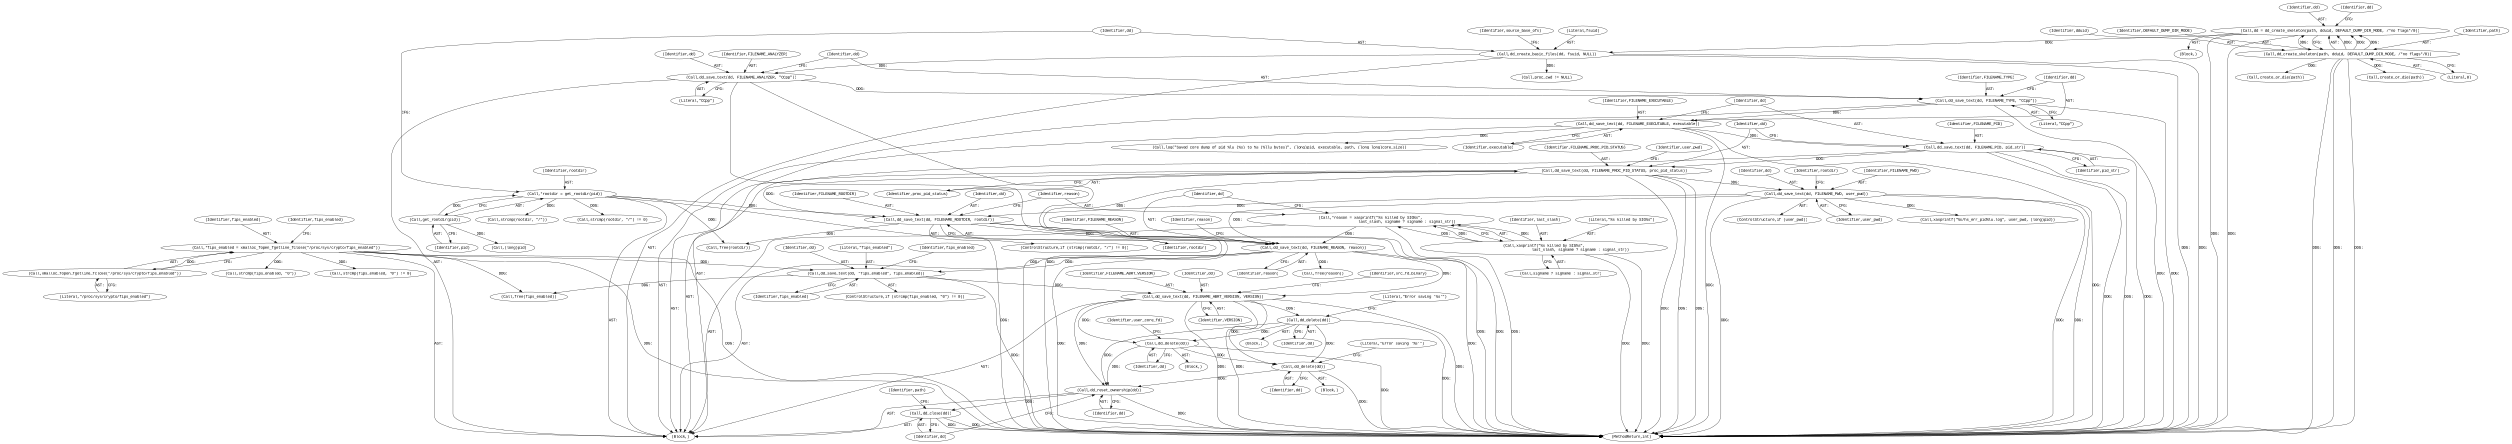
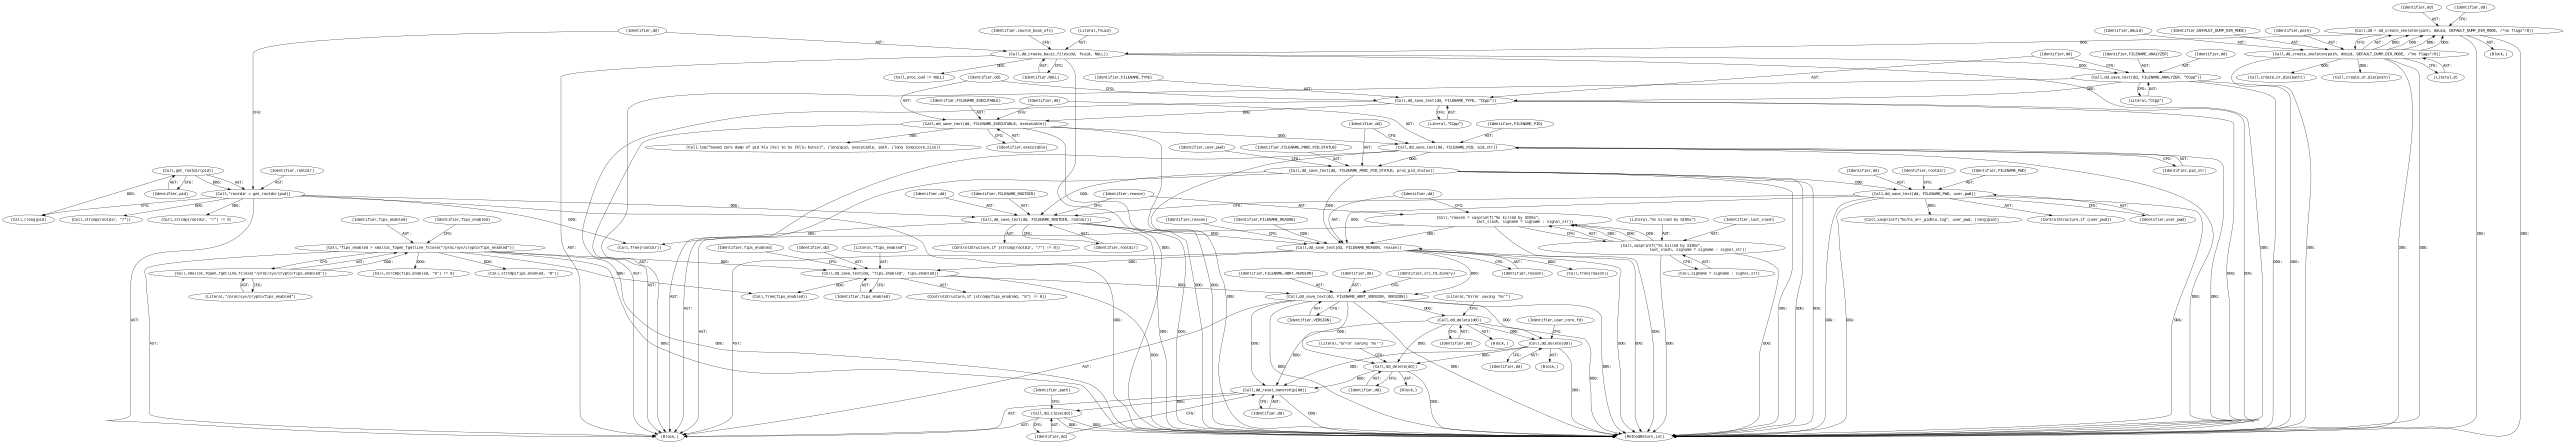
node "(Identifier,NULL)": added
node "(Identifier,proc_pid_status)": removed
edge "(Call,*rootdir = get_rootdir(pid))" -> "(Call,get_rootdir(pid))": now "(Call,*rootdir = get_rootdir(pid))" -> "(Call,(long)pid)"
edge "(Call,dd_save_text(dd, FILENAME_PWD, user_pwd))" -> "(Call,dd_save_text(dd, FILENAME_ROOTDIR, rootdir))": label "DDG: " -> "CFG: "
edge "(Identifier,FILENAME_REASON)" -> "(Call,dd_save_text(dd, FILENAME_REASON, reason))": label "AST: " -> "DDG: "
